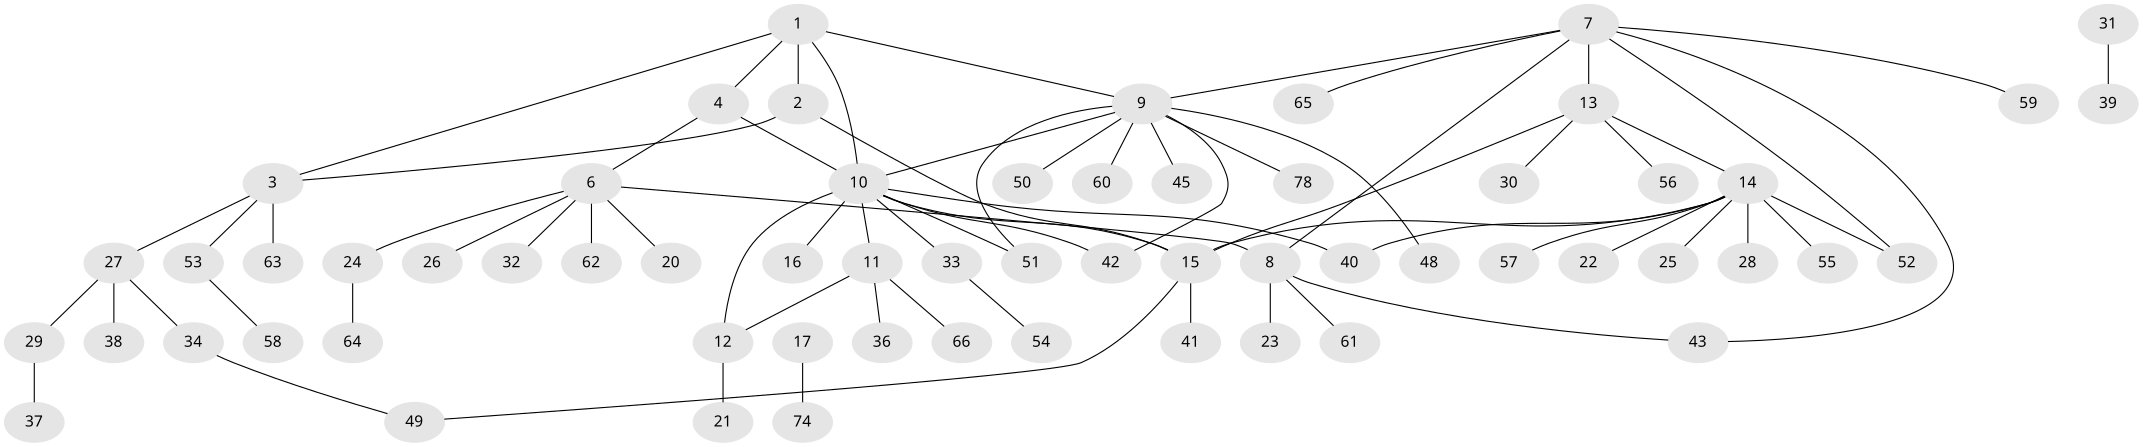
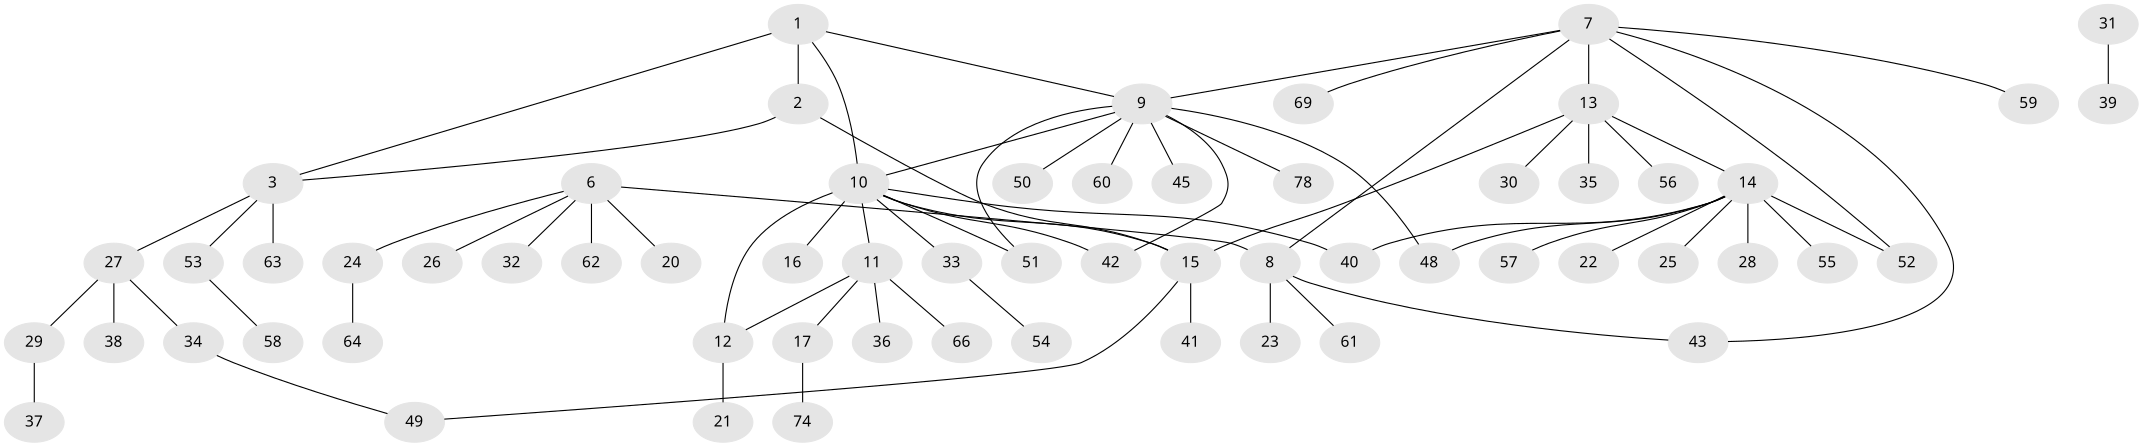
node "4": removed
node "65": label "65" -> "69"
node "35": added
edge "14" -- "15": now "14" -- "48"
edge "11" -- "17": added
